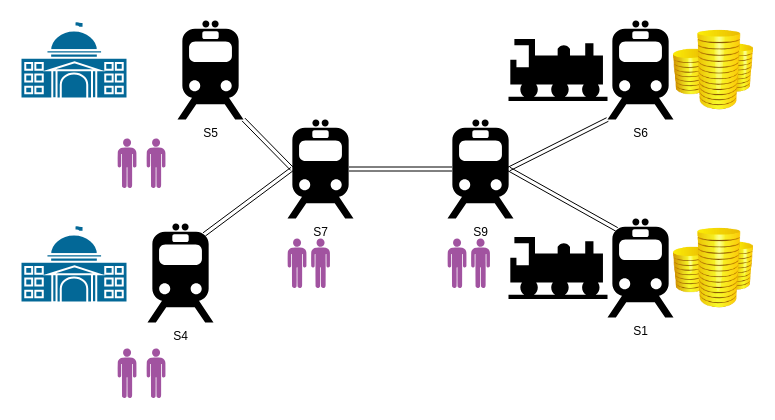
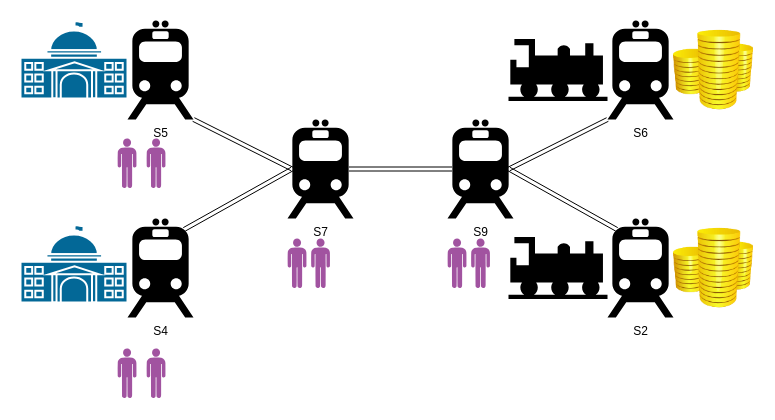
node "S5": moved (211, 70) -> (161, 70)
node "S4": moved (181, 273) -> (161, 268)
node "S1": label "S1" -> "S2"
